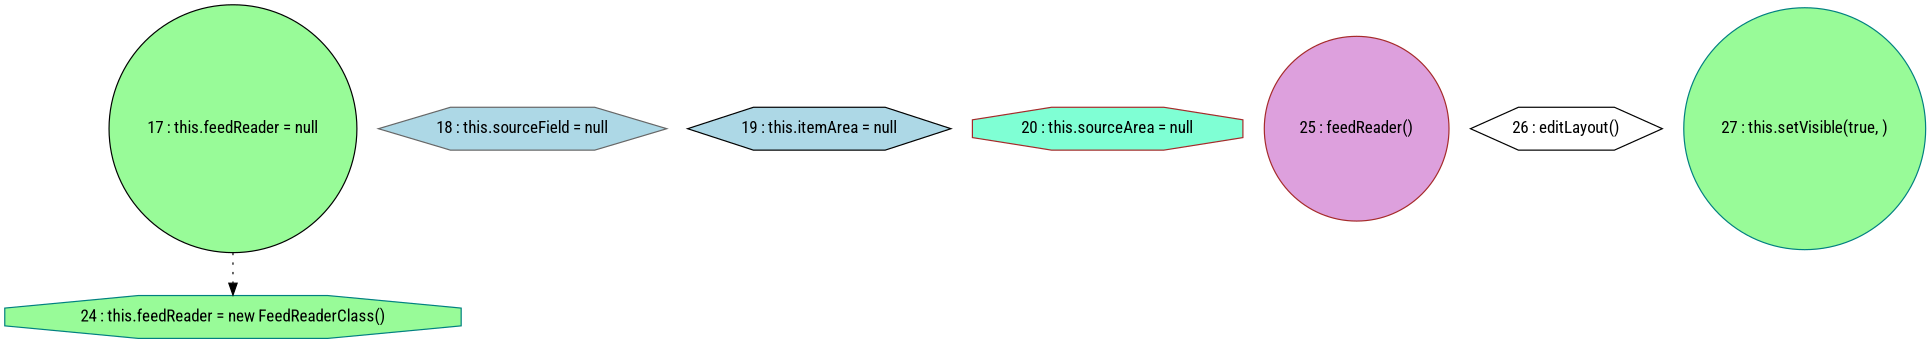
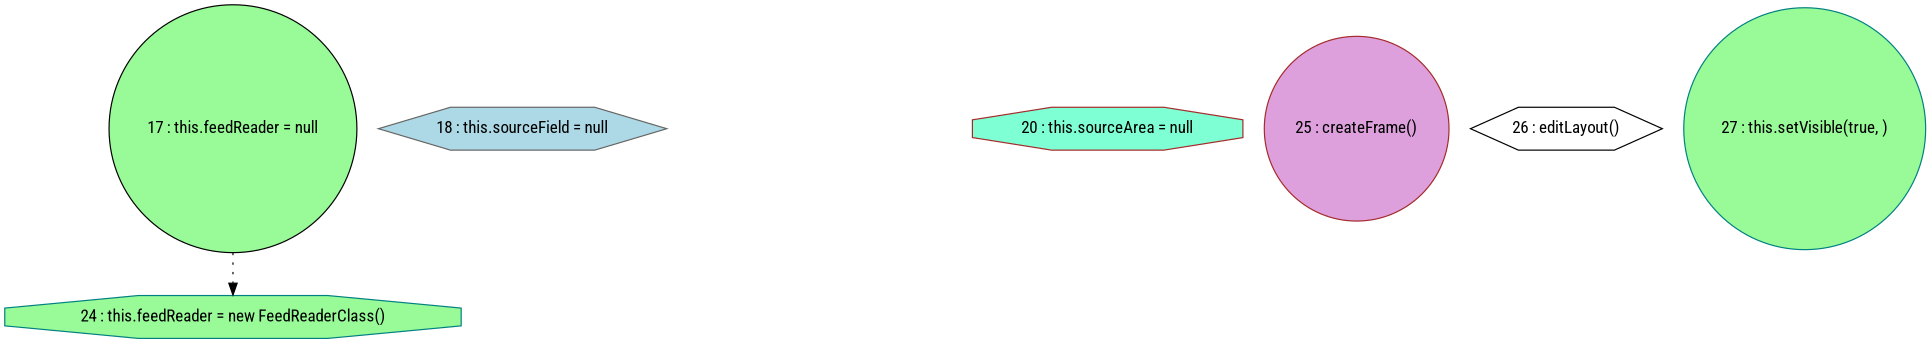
node "19 : this.itemArea = null": removed
node "25 : feedReader()": label "25 : feedReader()" -> "25 : createFrame()"
